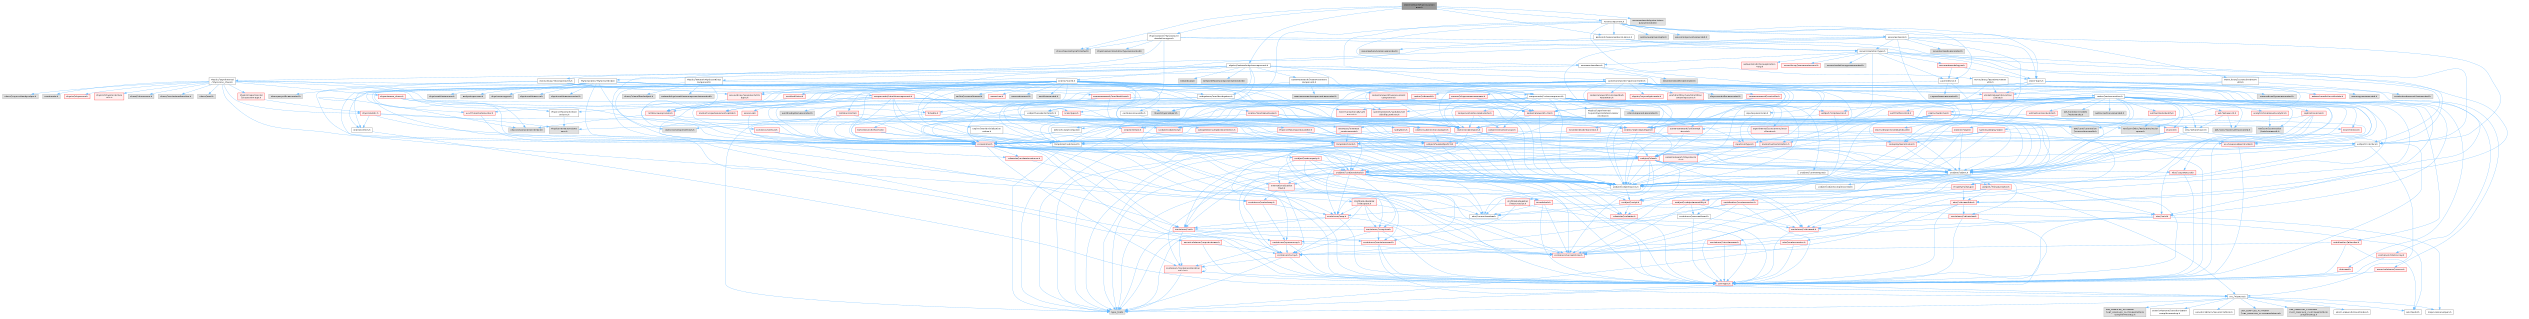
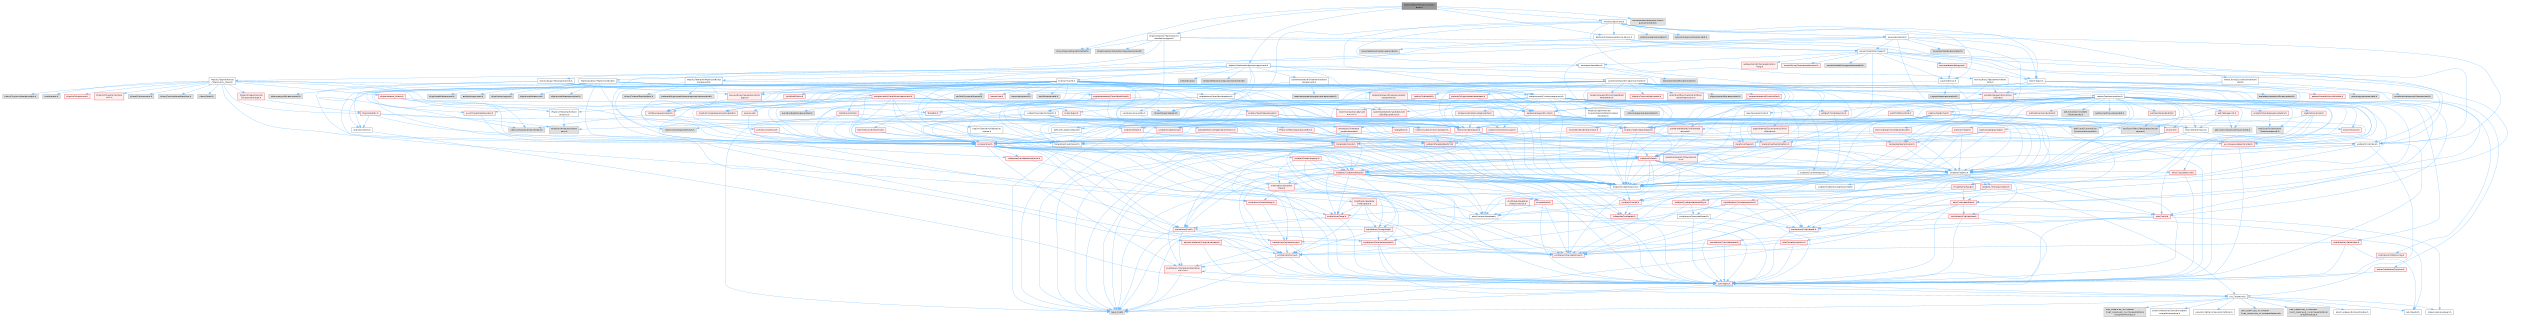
node "TransactionallySafe.generated.h": label "TransactionallySafe.generated.h" -> "BasedMovementUtils.generated.h"
node "SlateFwd.h": removed
